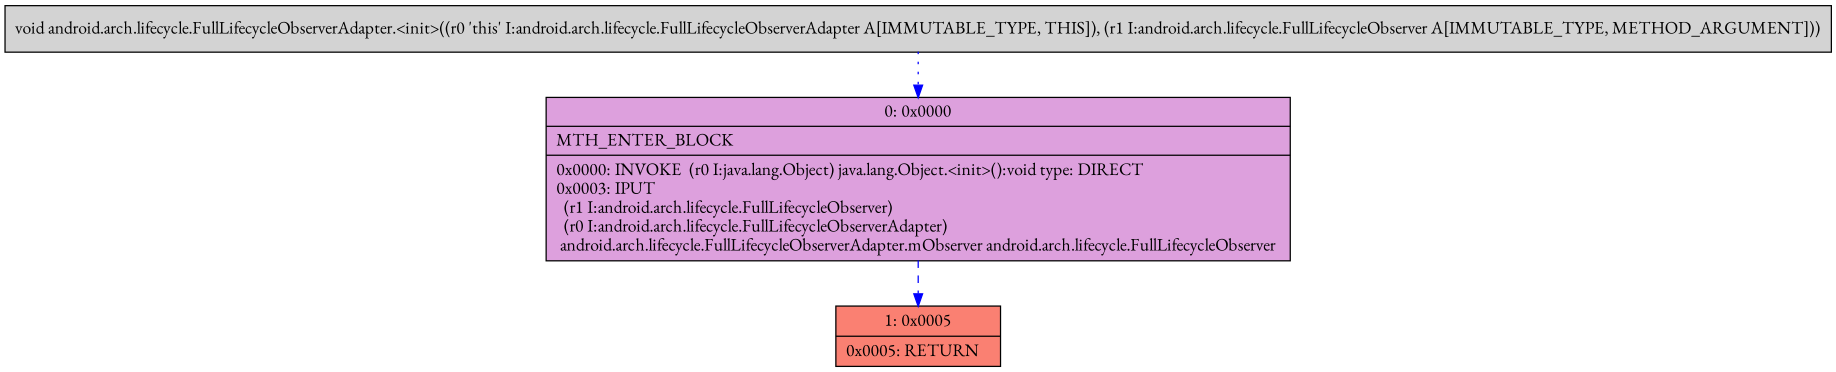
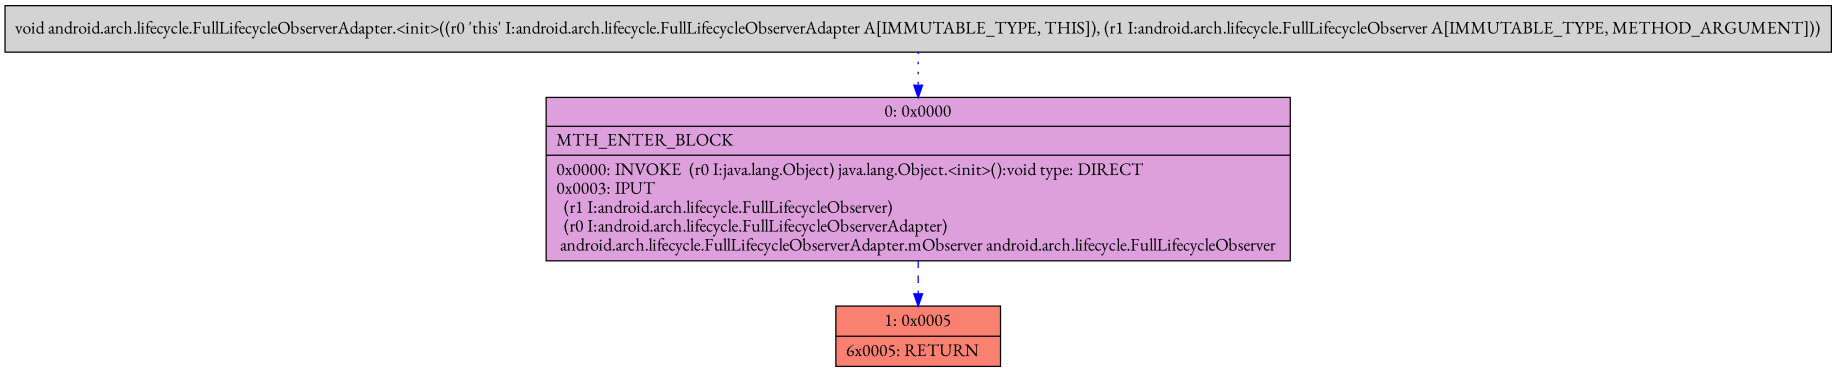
node "1: 0x0005": text "0x0005: RETURN" -> "6x0005: RETURN"
